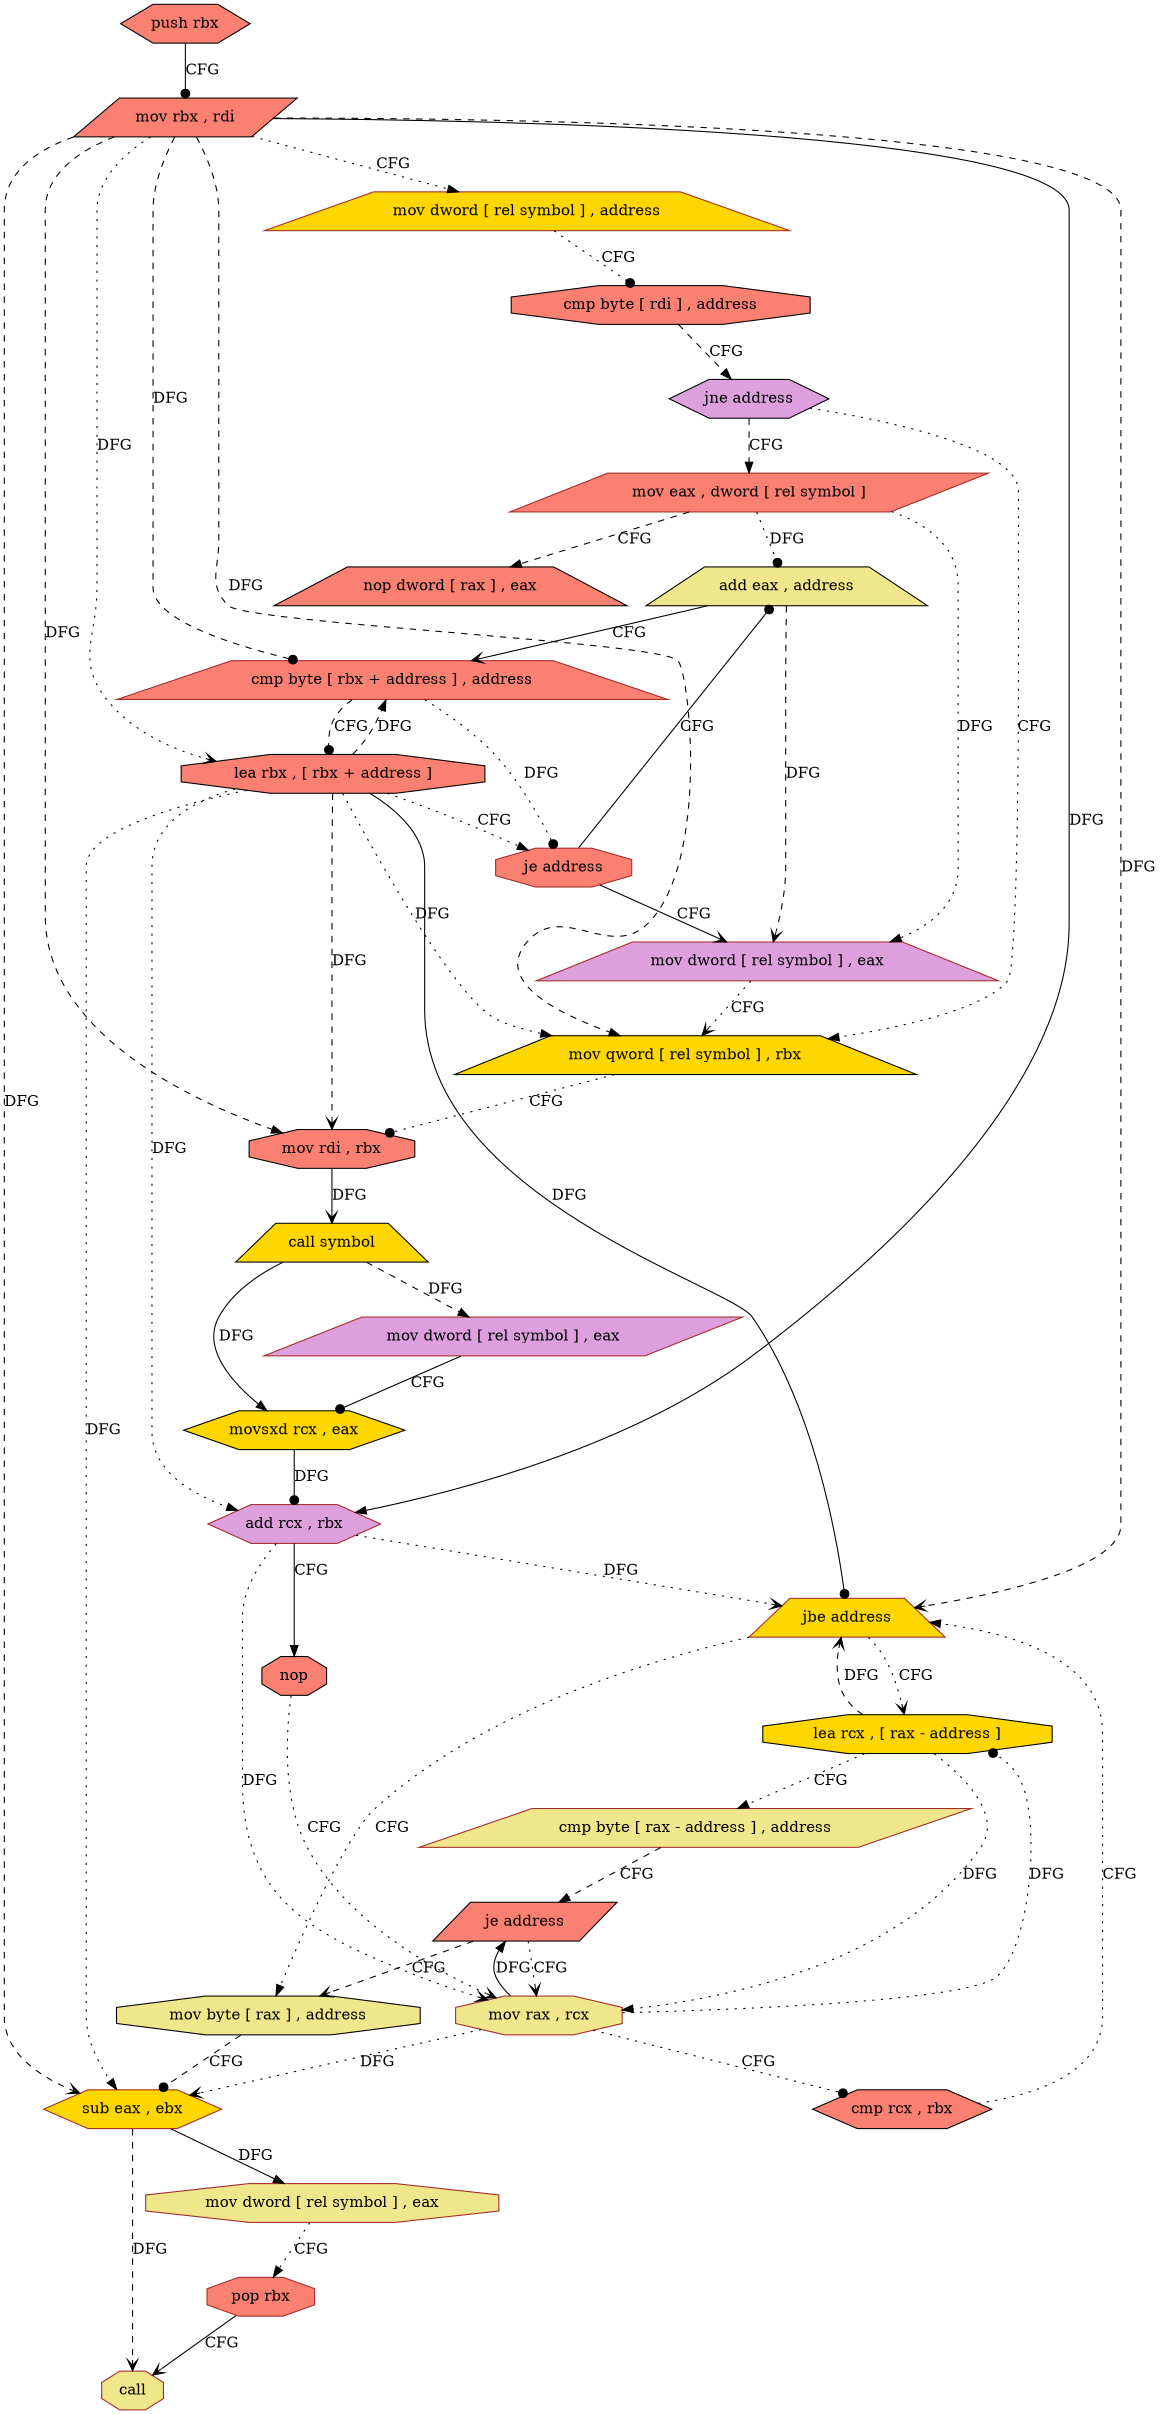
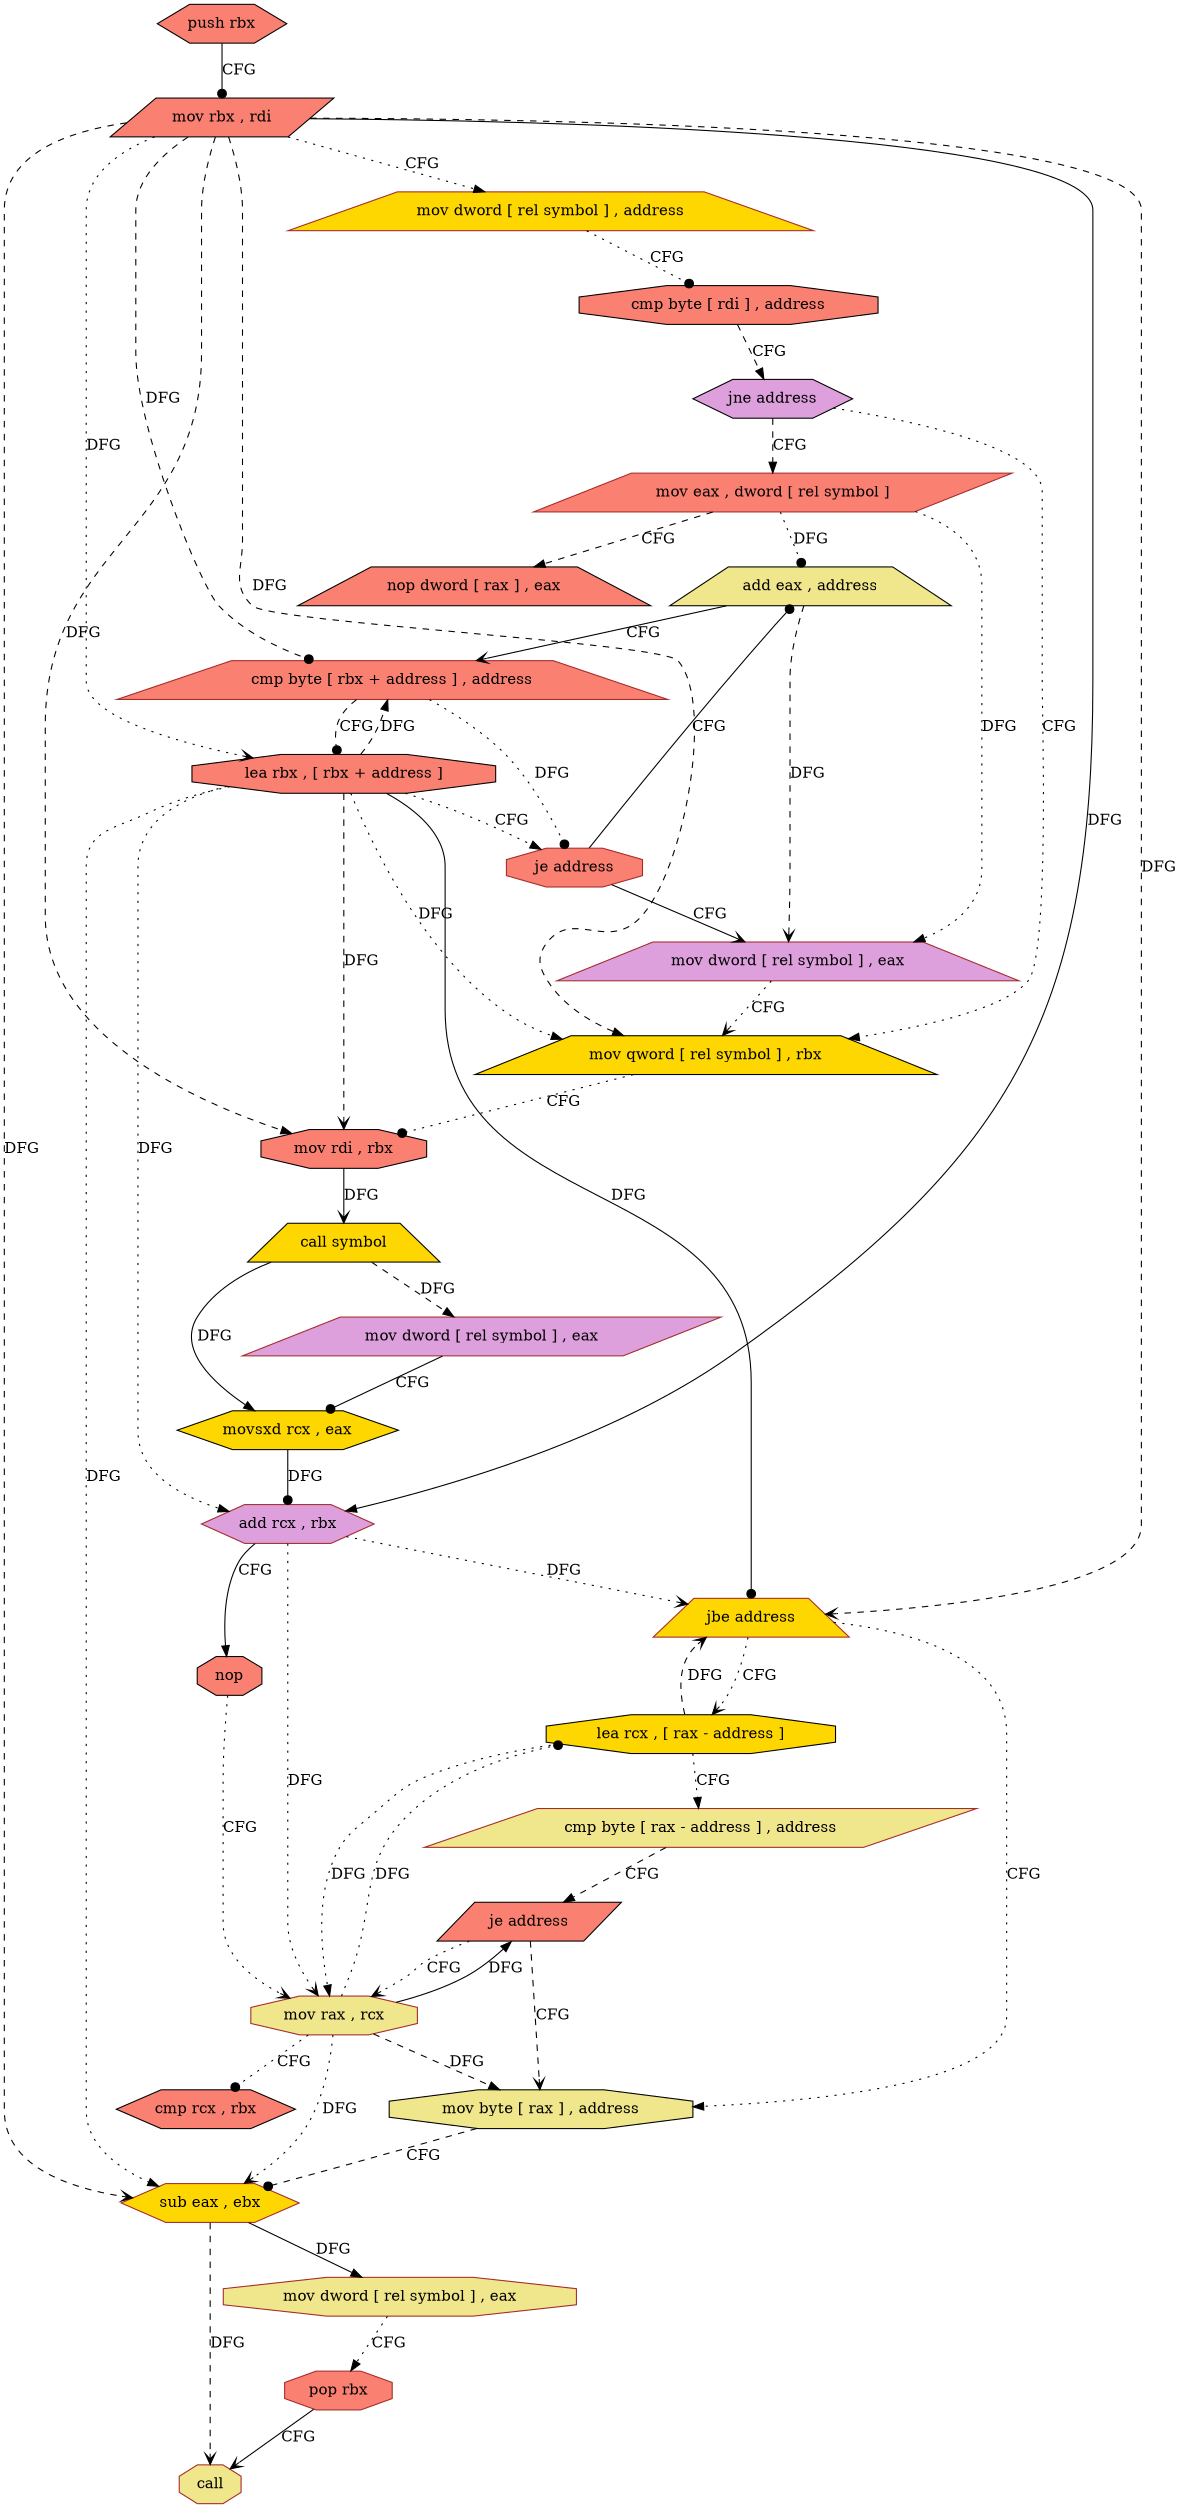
edge "cmp rcx , rbx" -> "jbe address": removed, label "CFG"
edge "mov rax , rcx" -> "mov byte [ rax ] , address": added, label "DFG"
